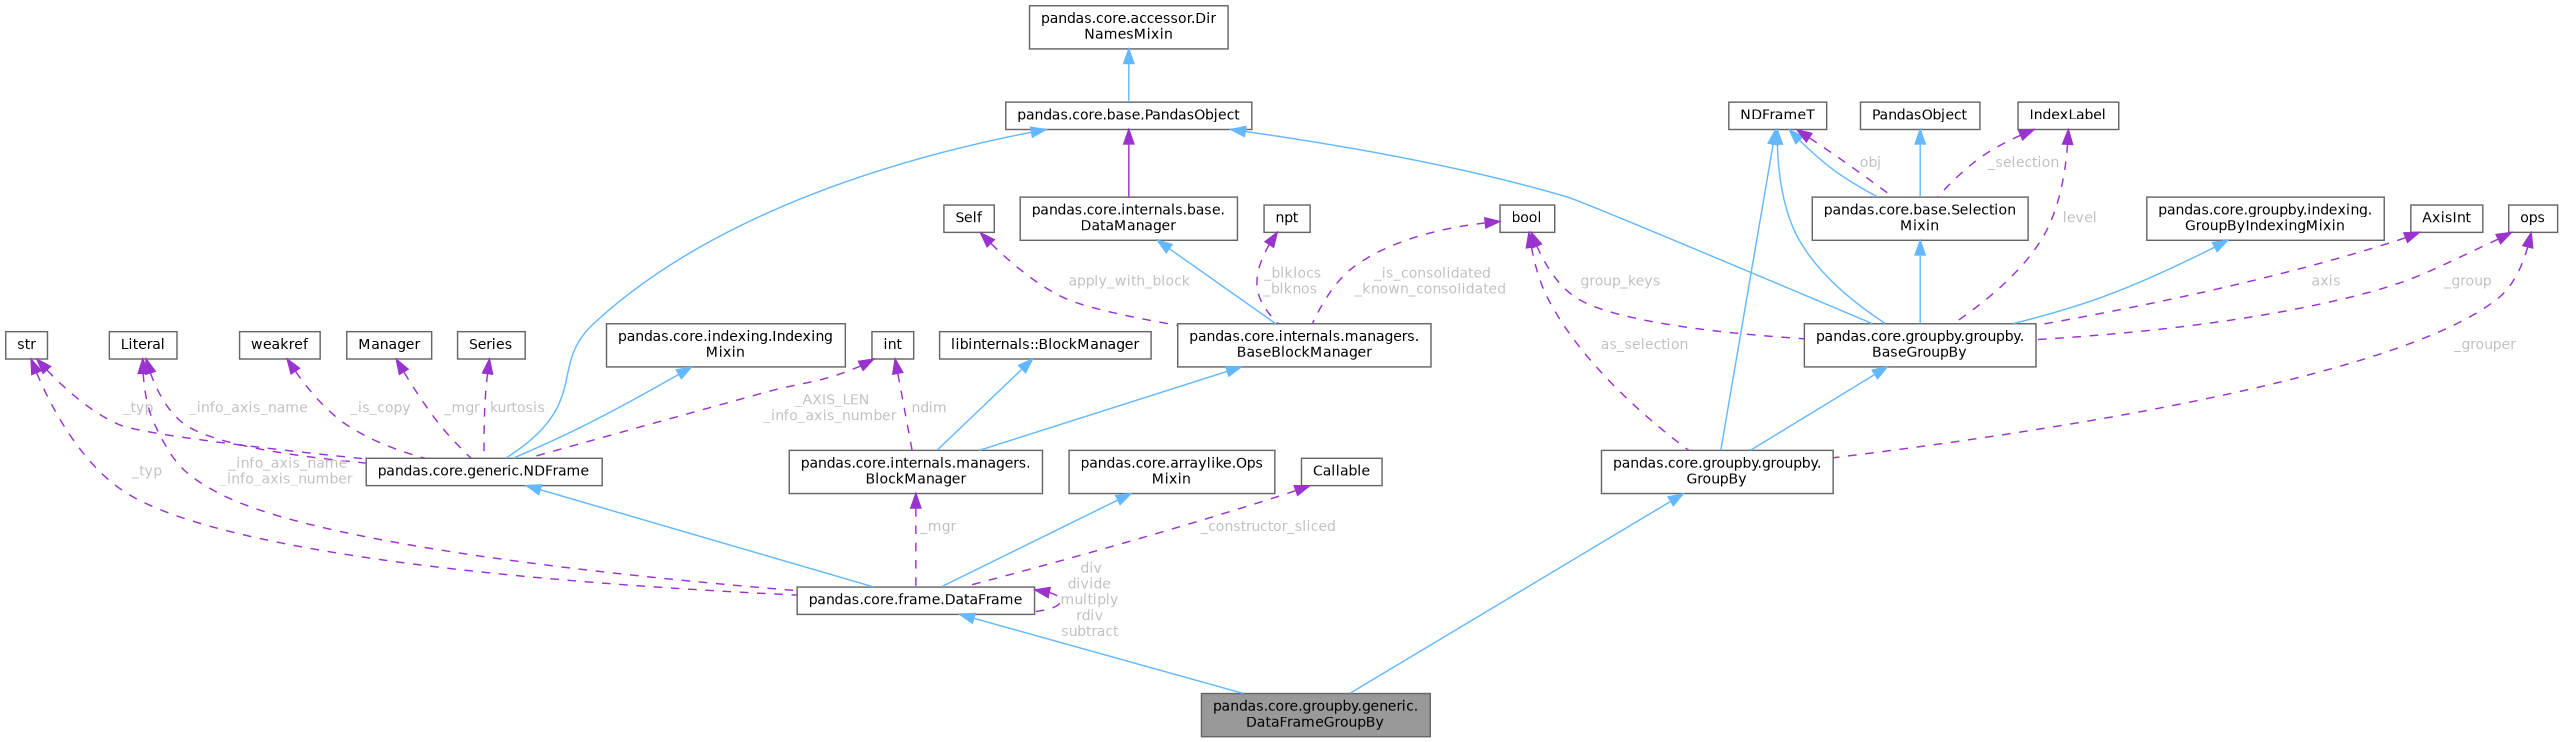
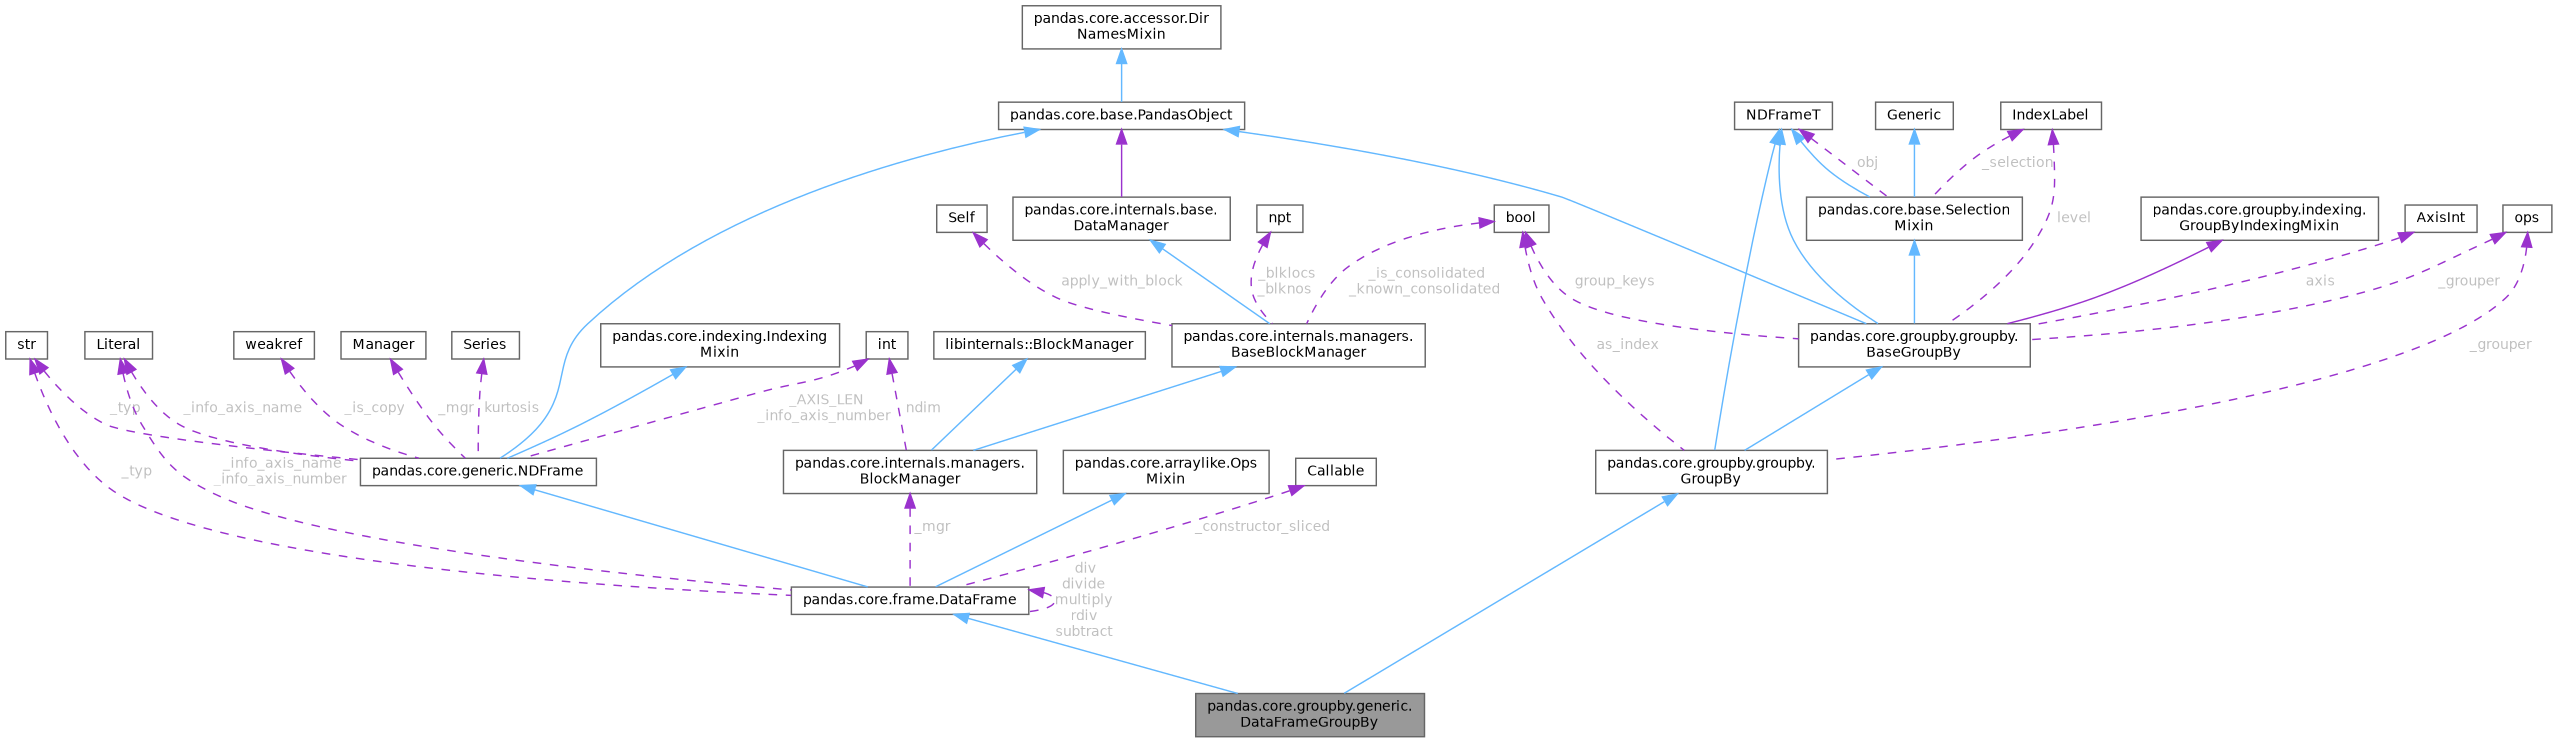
node "PandasObject": label "PandasObject" -> "Generic"
edge "pandas.core.groupby.groupby. BaseGroupBy" -> "ops": label " _group" -> " _grouper"
edge "pandas.core.groupby.groupby. BaseGroupBy" -> "pandas.core.groupby.indexing. GroupByIndexingMixin": color steelblue1 -> darkorchid3
edge "pandas.core.groupby.groupby. GroupBy" -> "bool": label " as_selection" -> " as_index"
